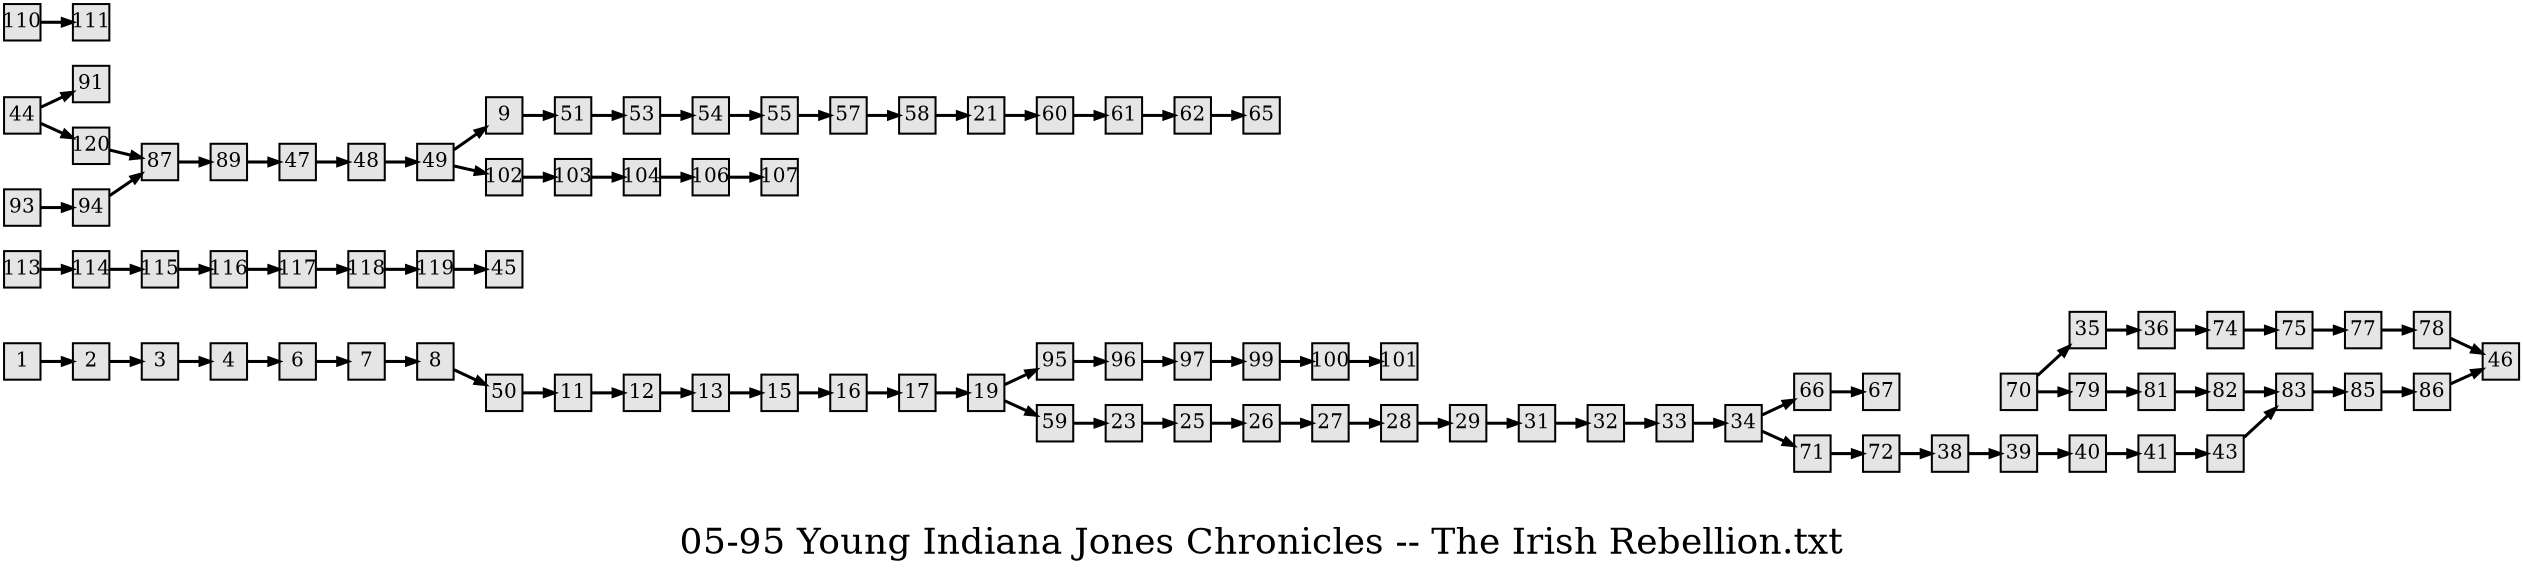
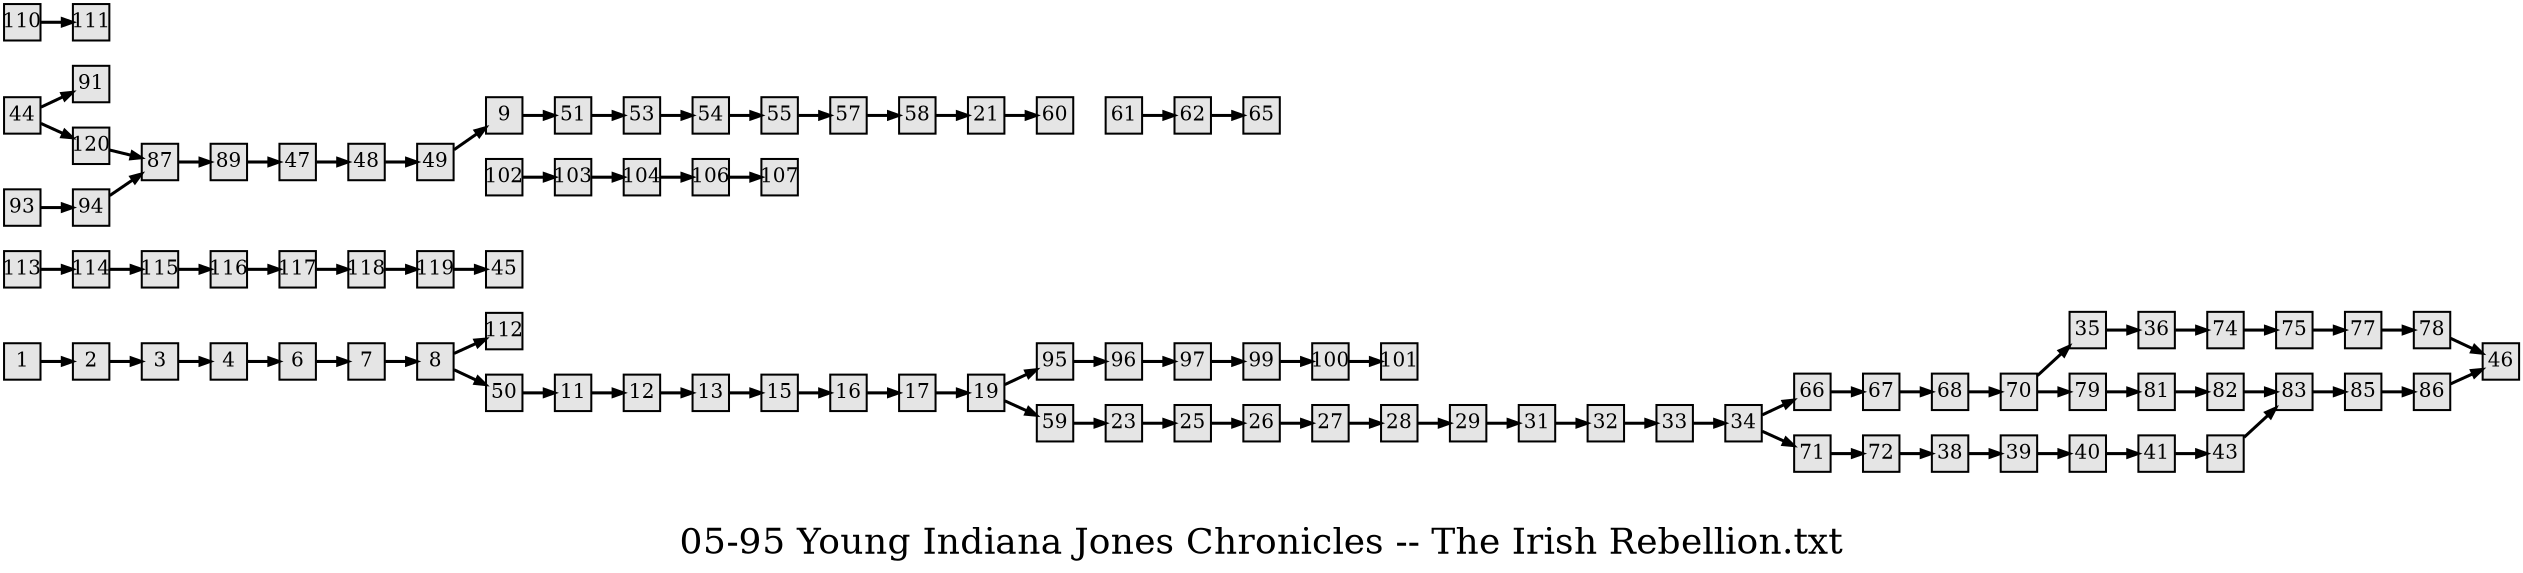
edge "60" -> "61": removed
edge "49" -> "102": removed
node "112": added
node "68": added
